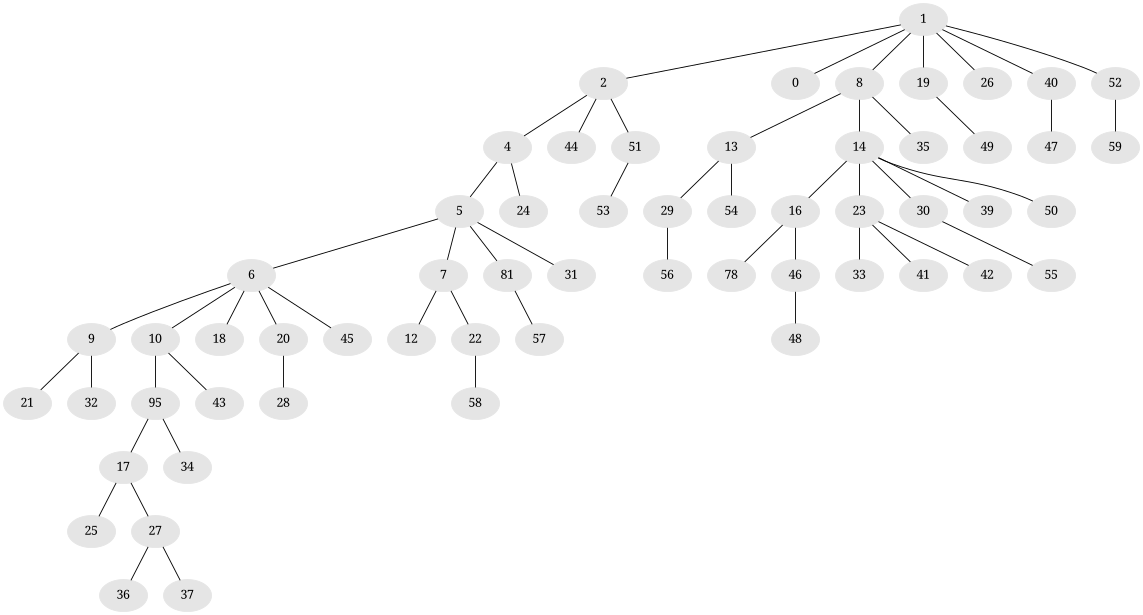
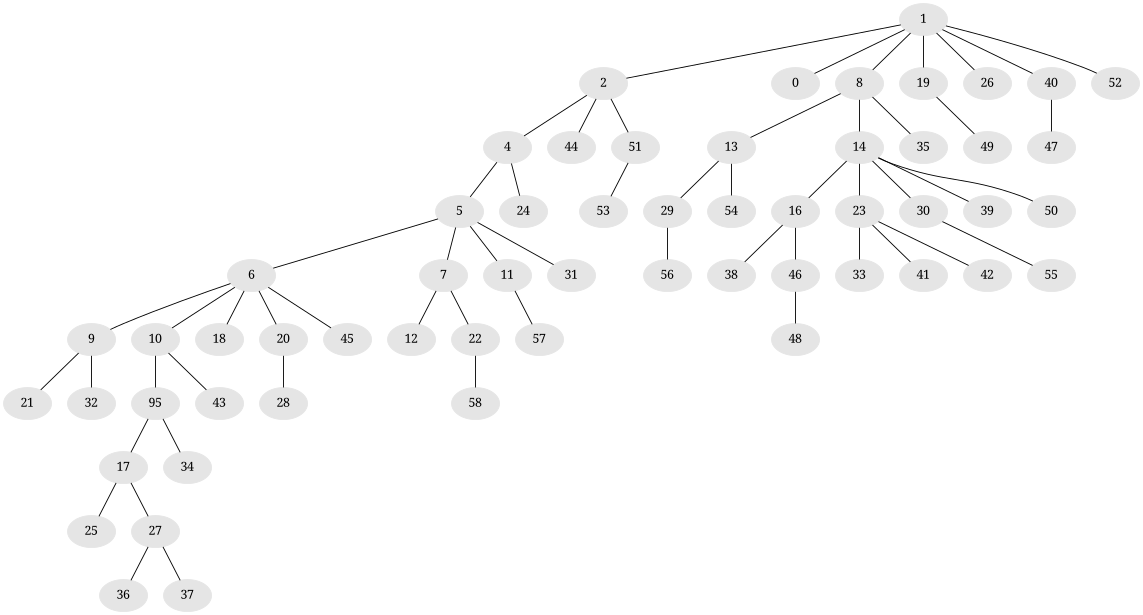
node "59": removed
node "81": label "81" -> "11"
node "78": label "78" -> "38"
